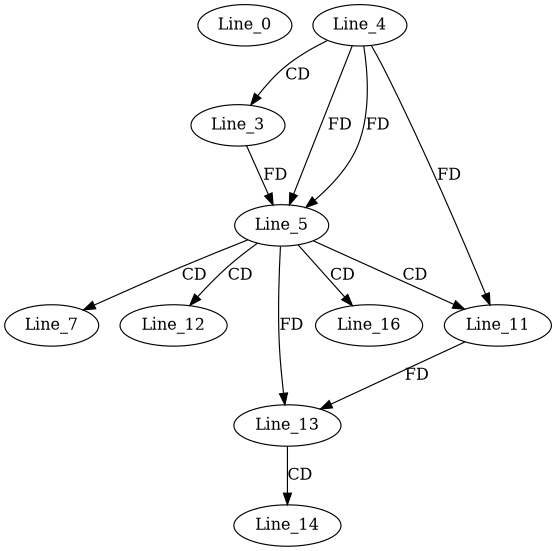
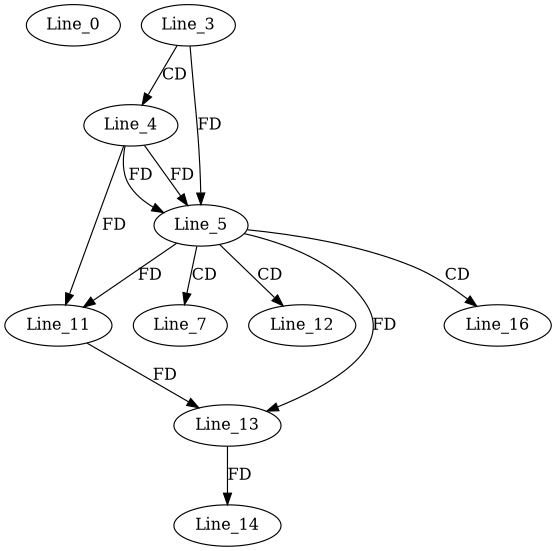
edge "Line_4" -> "Line_3": reversed
edge "Line_5" -> "Line_11": label "CD" -> "FD"
edge "Line_13" -> "Line_14": label "CD" -> "FD"
